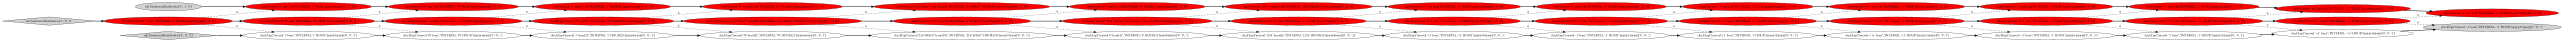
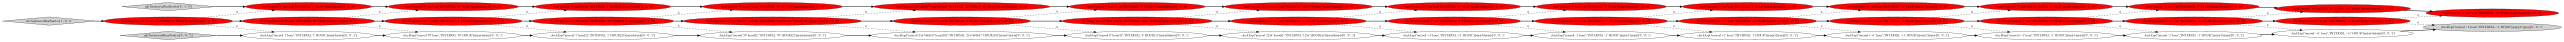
node "subTestIntervalYearPositive['0', '1', '0']": shape ellipse -> diamond
